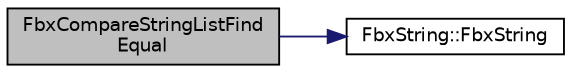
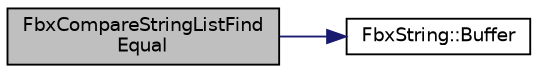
node "FbxString::FbxString": label "FbxString::FbxString" -> "FbxString::Buffer"
